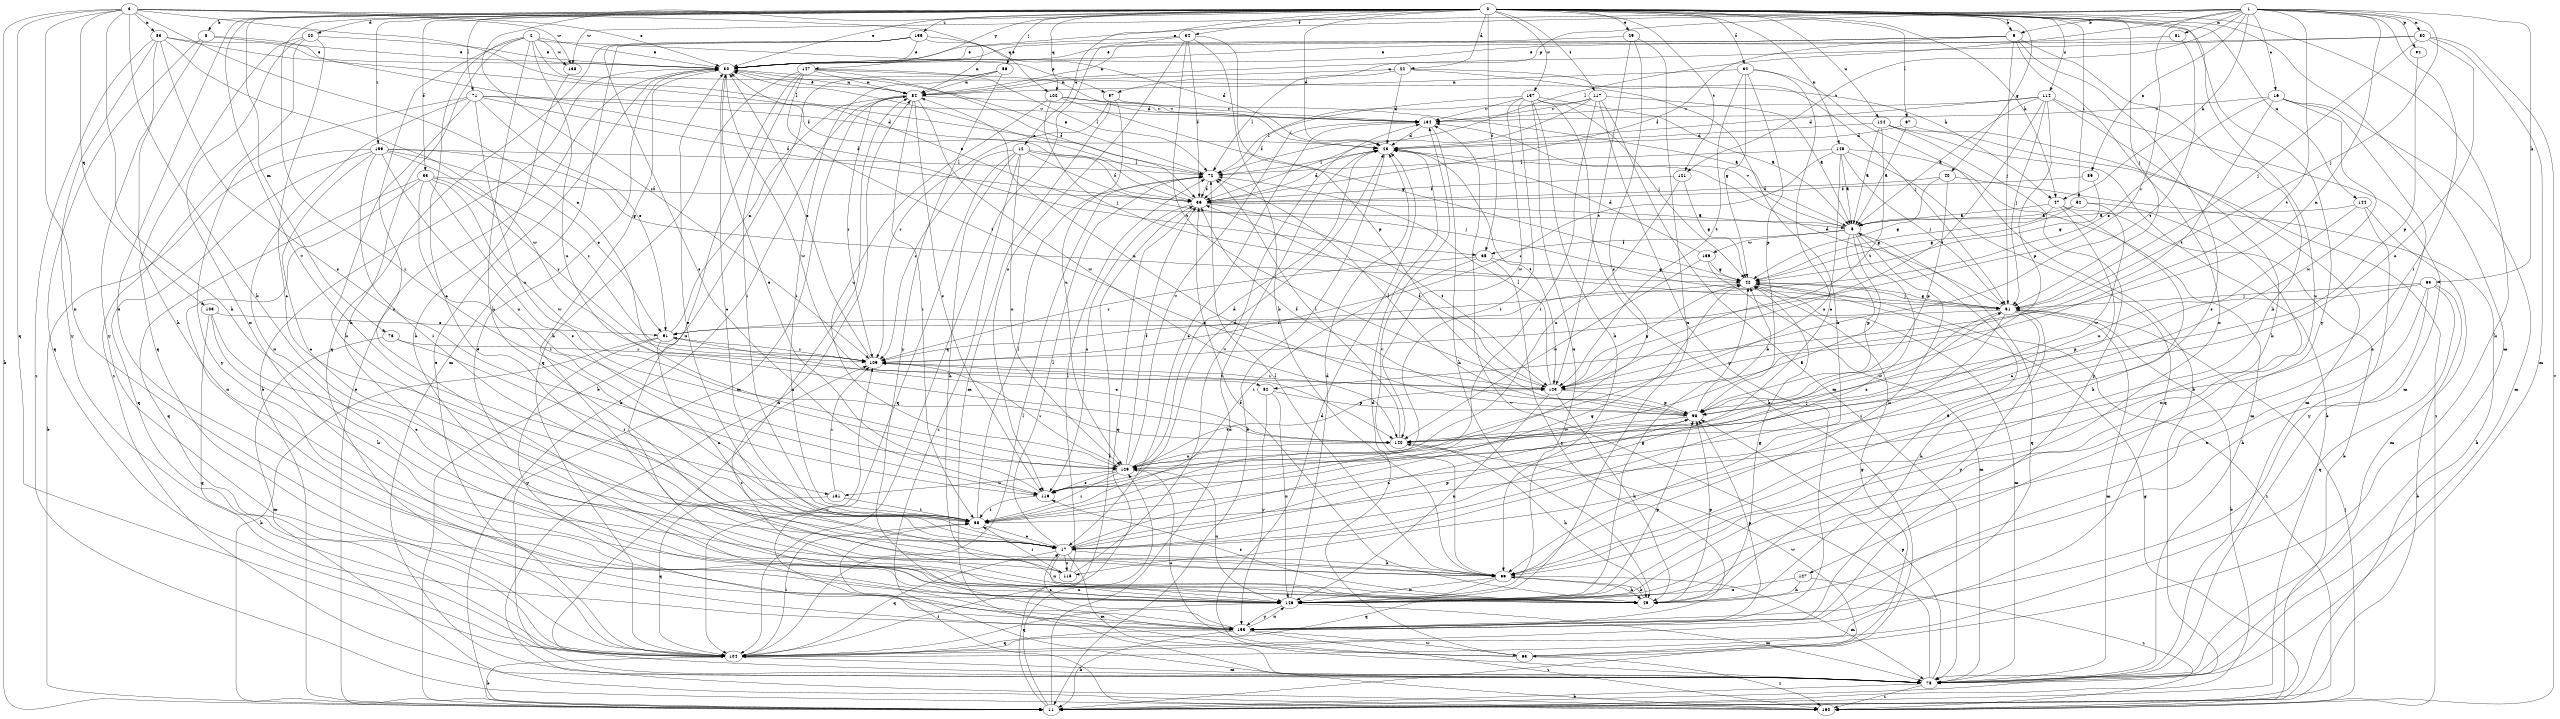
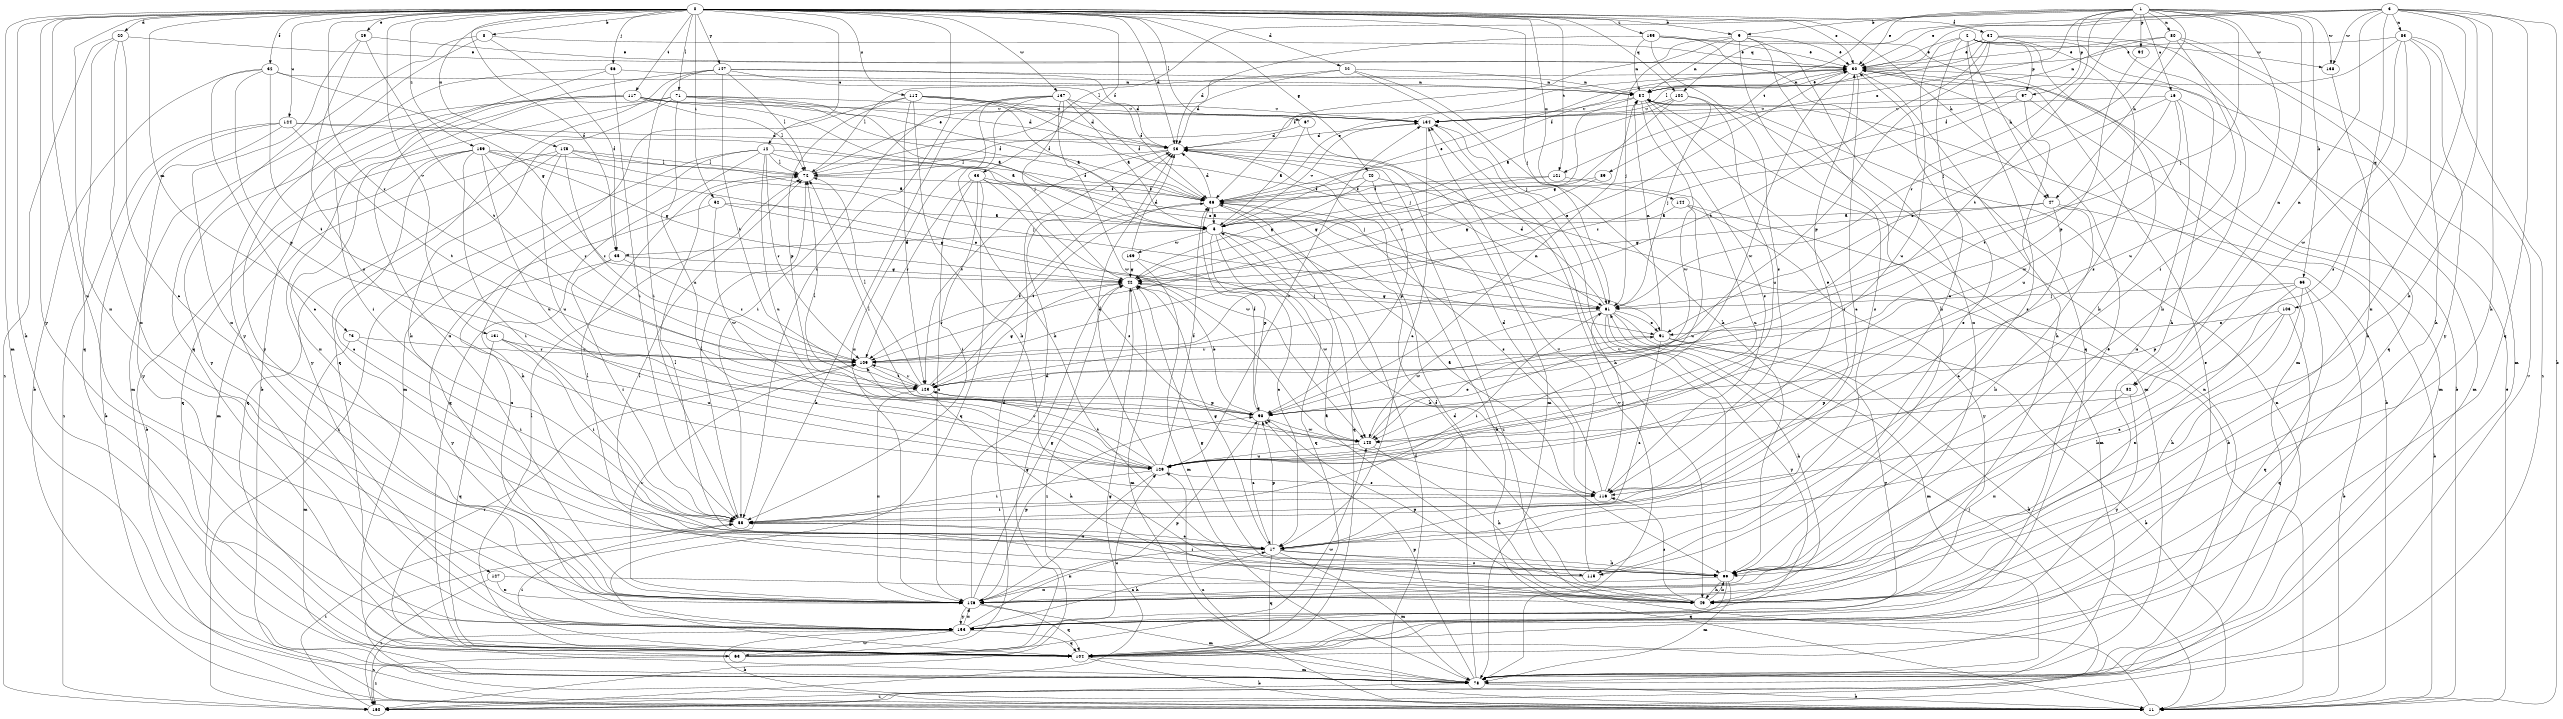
node "81": removed
edge "11" -> "23": label "d" -> "z"
edge "129" -> "131": reversed
